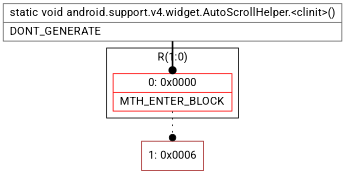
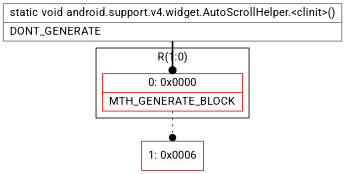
node "0: 0x0000": text "MTH_ENTER_BLOCK" -> "MTH_GENERATE_BLOCK"
